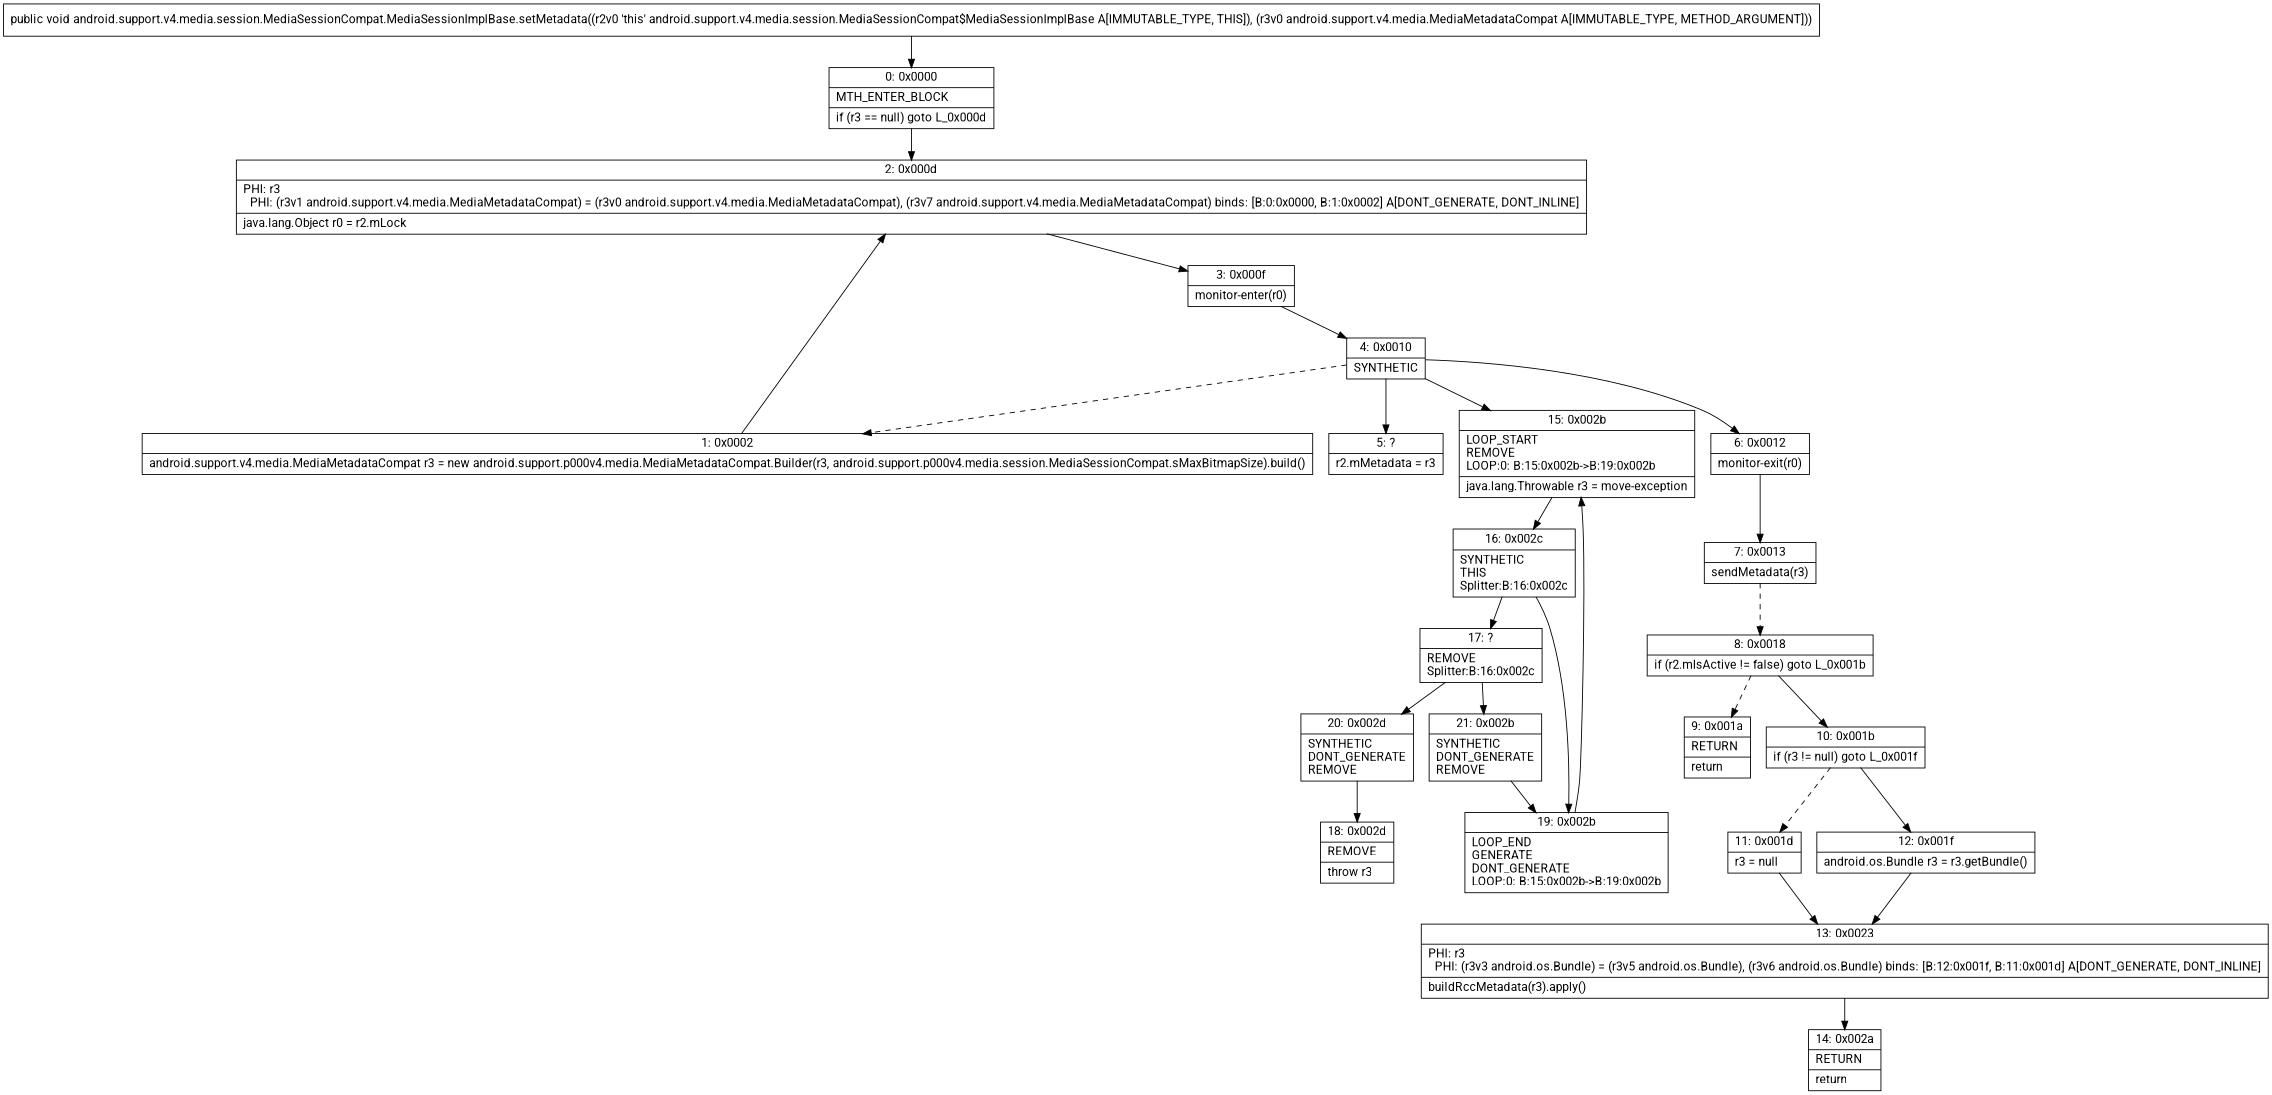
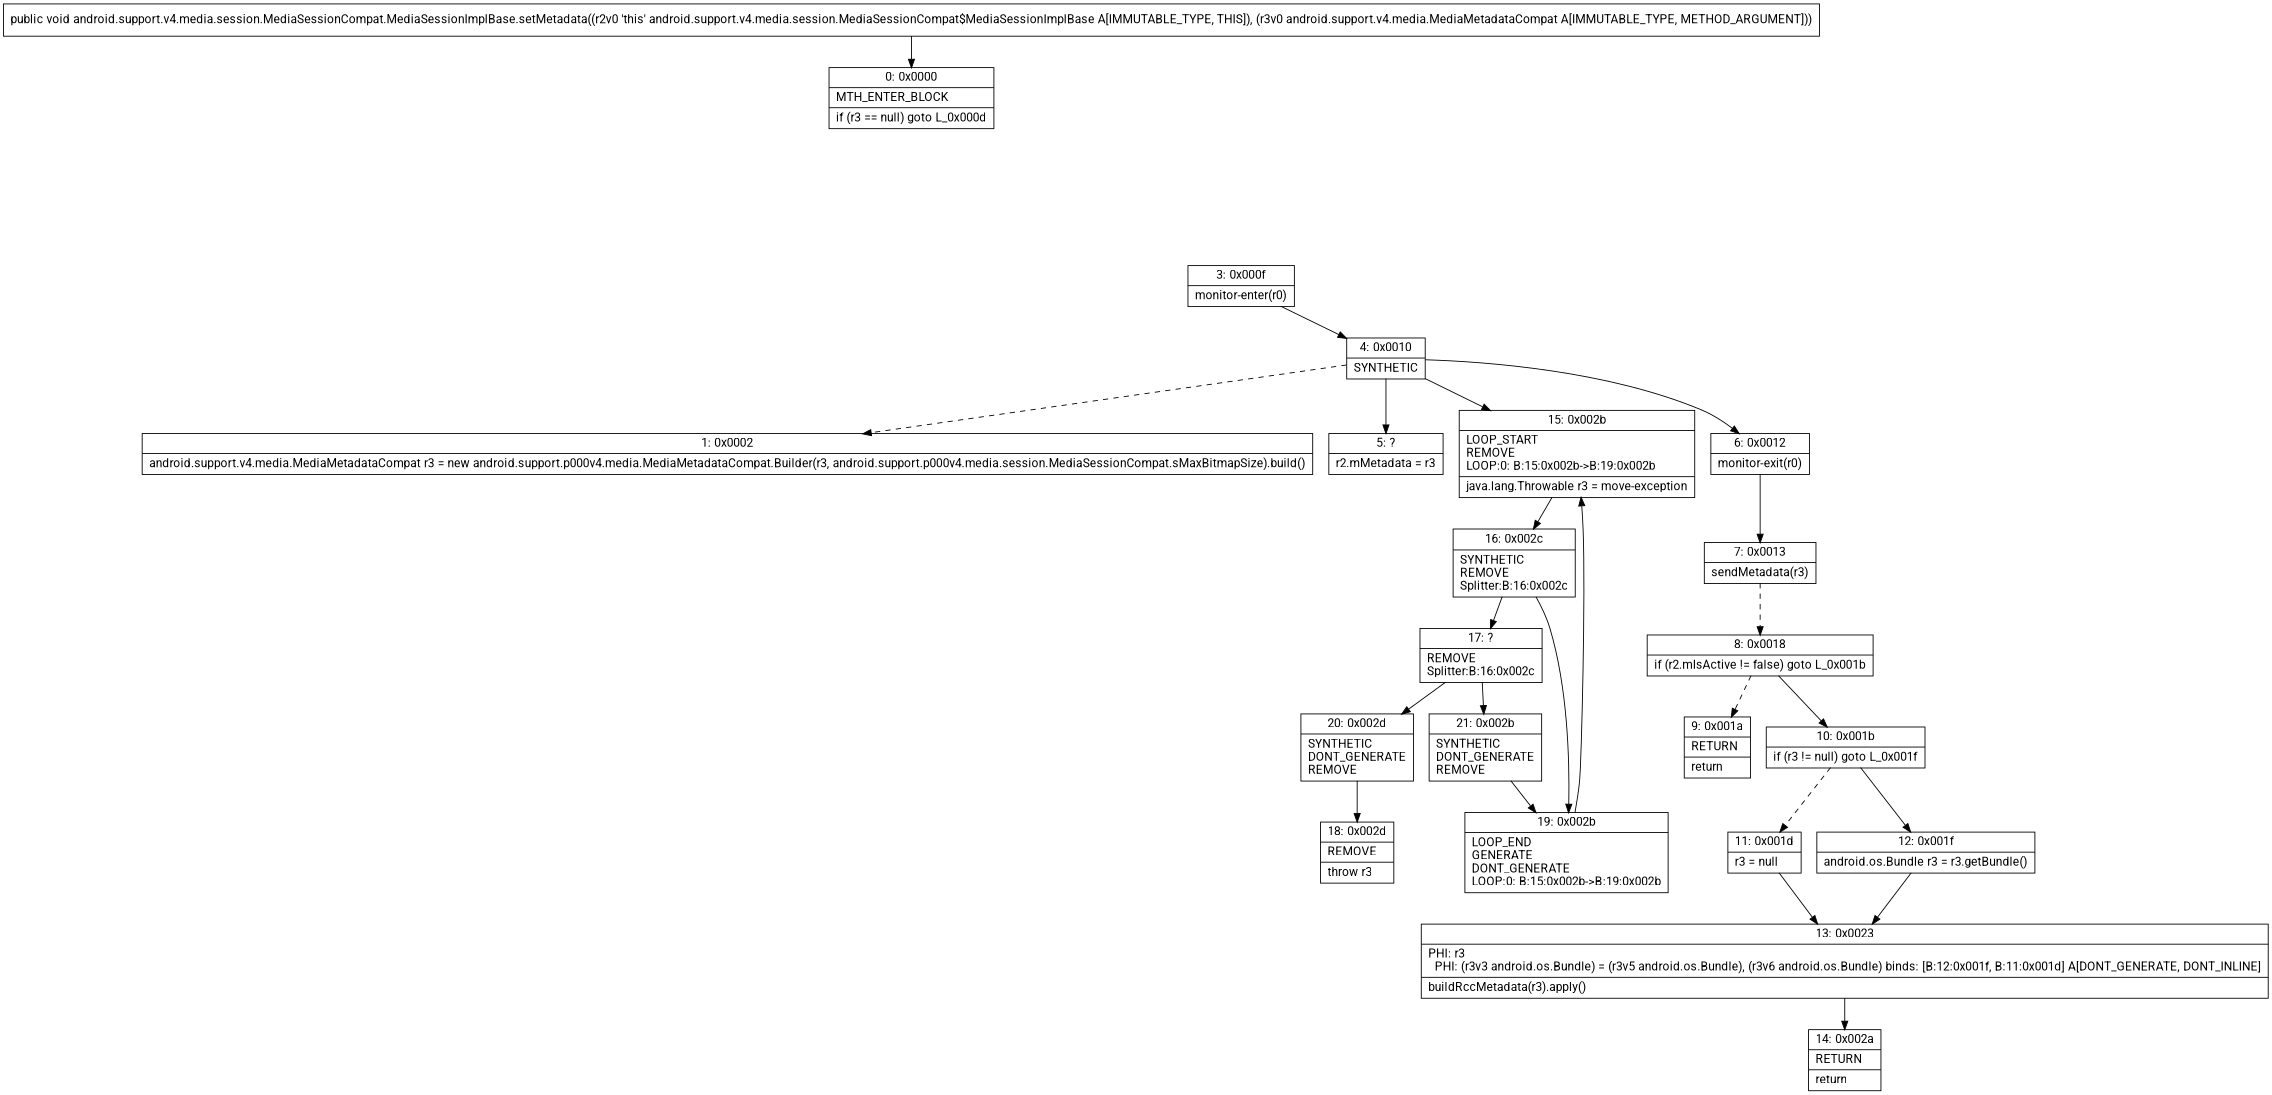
node "2: 0x000d": removed
node "16: 0x002c": text "THIS" -> "REMOVE"
